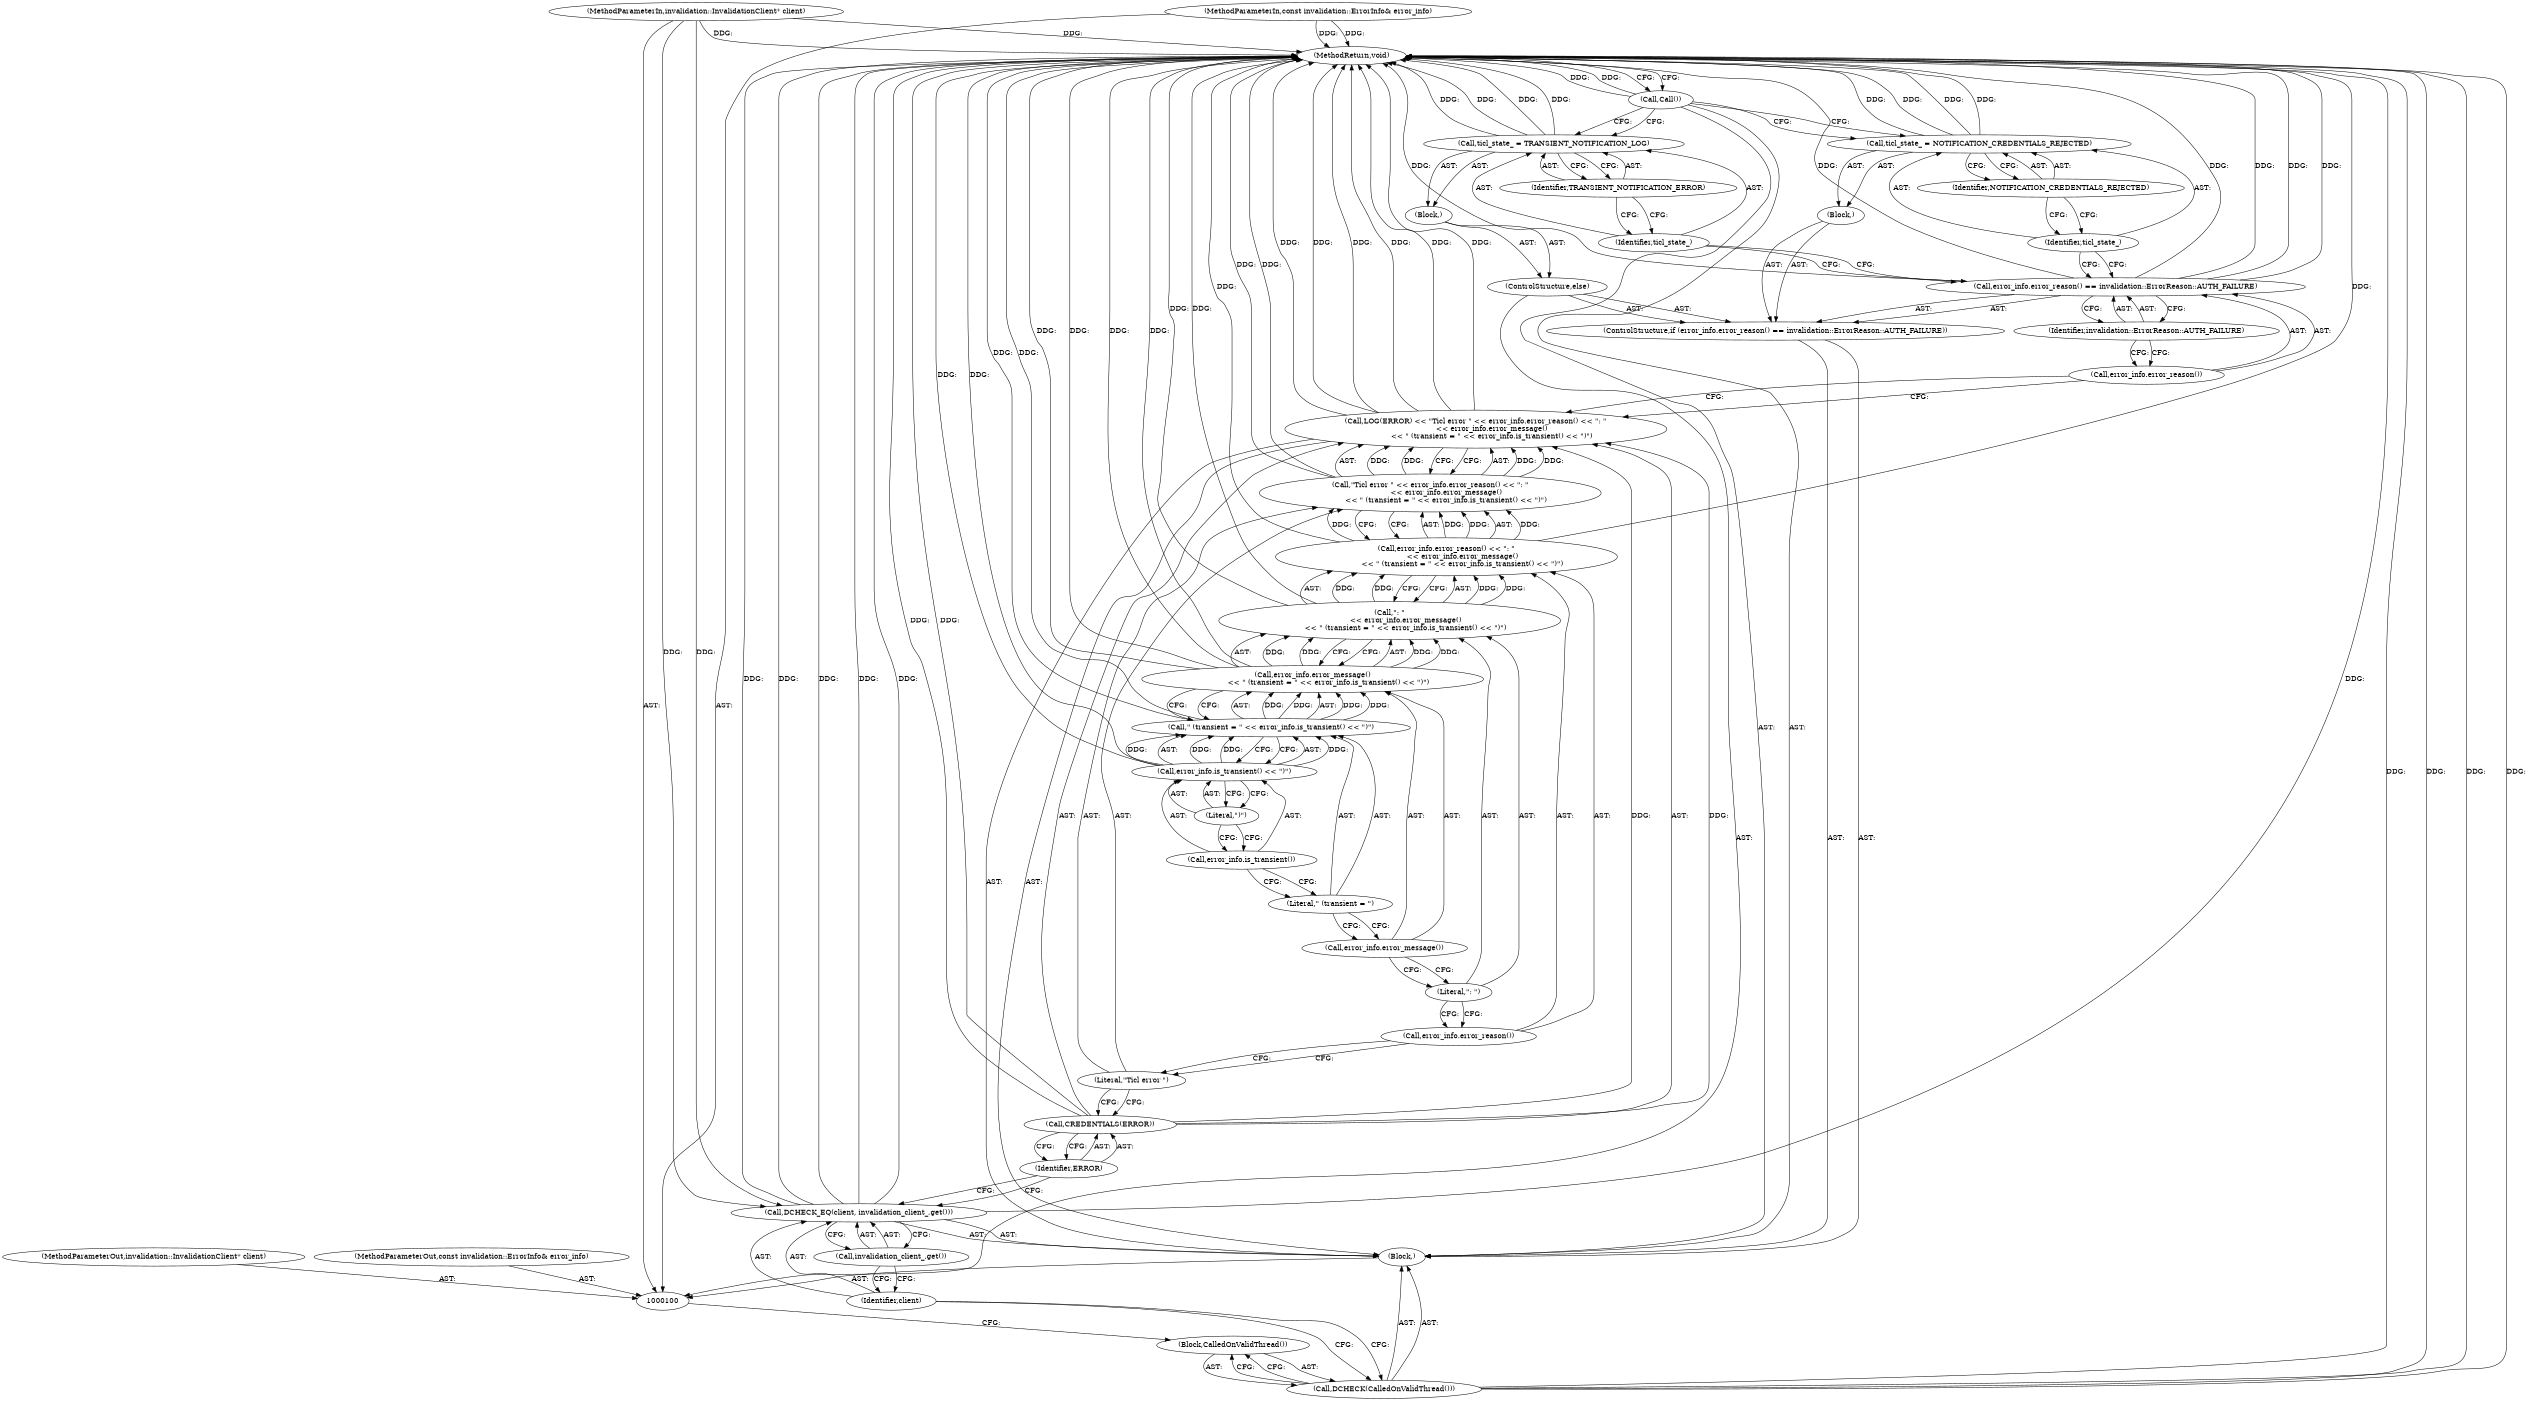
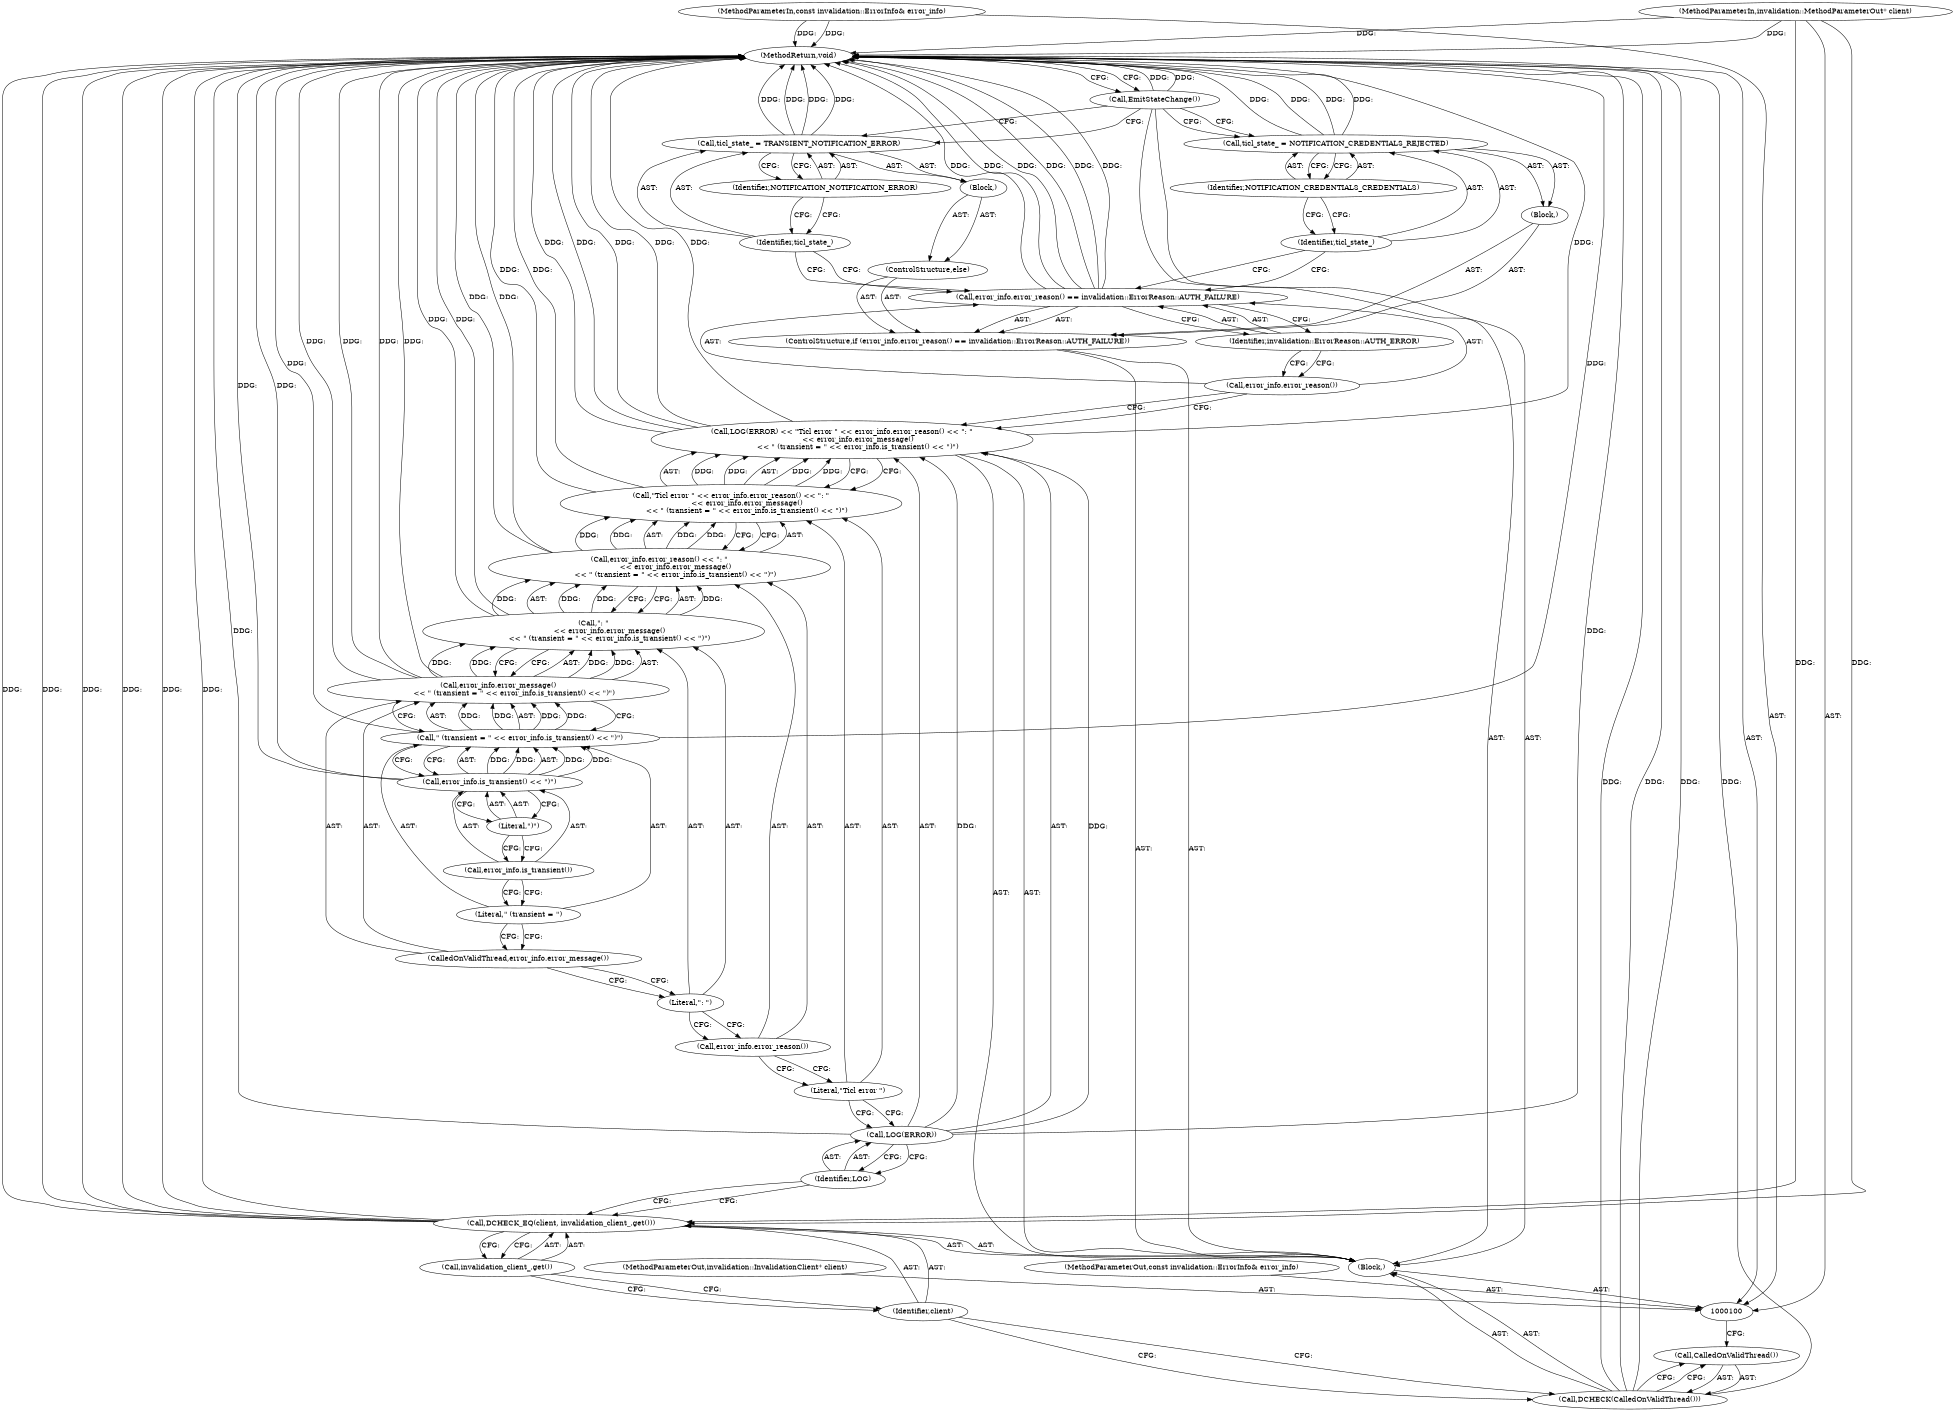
node "(MethodParameterIn,invalidation::InvalidationClient* client)": label "(MethodParameterIn,invalidation::InvalidationClient* client)" -> "(MethodParameterIn,invalidation::MethodParameterOut* client)"
node "(Call,Call())": label "(Call,Call())" -> "(Call,EmitStateChange())"
node "(Call,ticl_state_ = TRANSIENT_NOTIFICATION_LOG)": label "(Call,ticl_state_ = TRANSIENT_NOTIFICATION_LOG)" -> "(Call,ticl_state_ = TRANSIENT_NOTIFICATION_ERROR)"
node "(Identifier,TRANSIENT_NOTIFICATION_ERROR)": label "(Identifier,TRANSIENT_NOTIFICATION_ERROR)" -> "(Identifier,NOTIFICATION_NOTIFICATION_ERROR)"
node "(Identifier,NOTIFICATION_CREDENTIALS_REJECTED)": label "(Identifier,NOTIFICATION_CREDENTIALS_REJECTED)" -> "(Identifier,NOTIFICATION_CREDENTIALS_CREDENTIALS)"
node "(Identifier,invalidation::ErrorReason::AUTH_FAILURE)": label "(Identifier,invalidation::ErrorReason::AUTH_FAILURE)" -> "(Identifier,invalidation::ErrorReason::AUTH_ERROR)"
node "(Call,error_info.error_message())": label "(Call,error_info.error_message())" -> "(CalledOnValidThread,error_info.error_message())"
node "(Call,CREDENTIALS(ERROR))": label "(Call,CREDENTIALS(ERROR))" -> "(Call,LOG(ERROR))"
edge "(ControlStructure,else)" -> "1000100": now "(MethodReturn,void)" -> "1000100"
node "(Identifier,ERROR)": label "(Identifier,ERROR)" -> "(Identifier,LOG)"
node "(Block,CalledOnValidThread())": label "(Block,CalledOnValidThread())" -> "(Call,CalledOnValidThread())"
